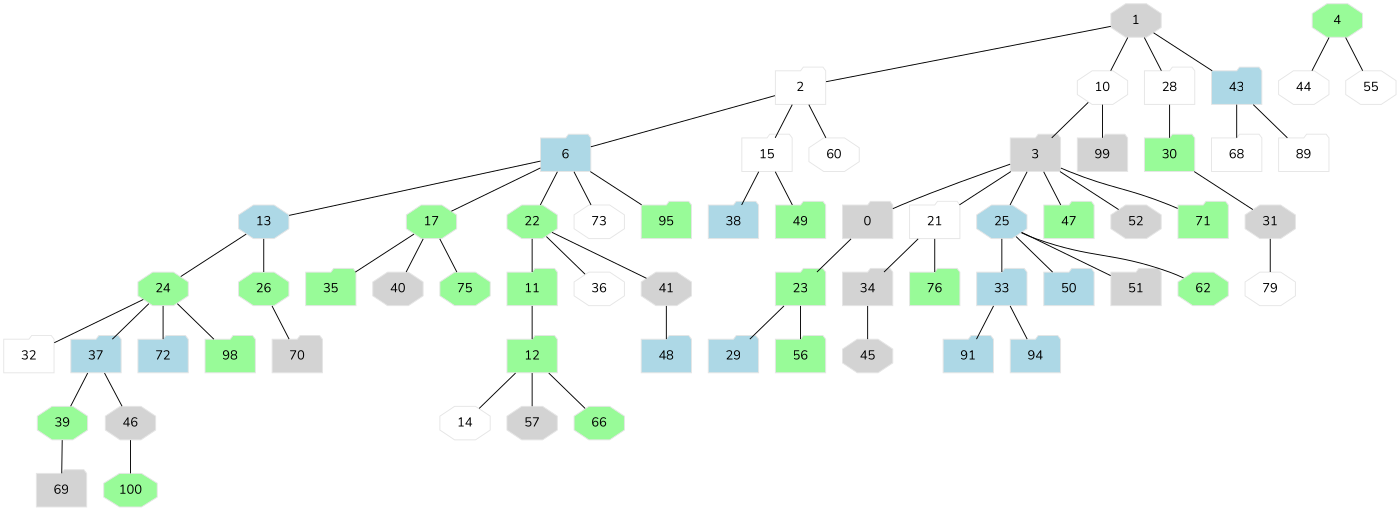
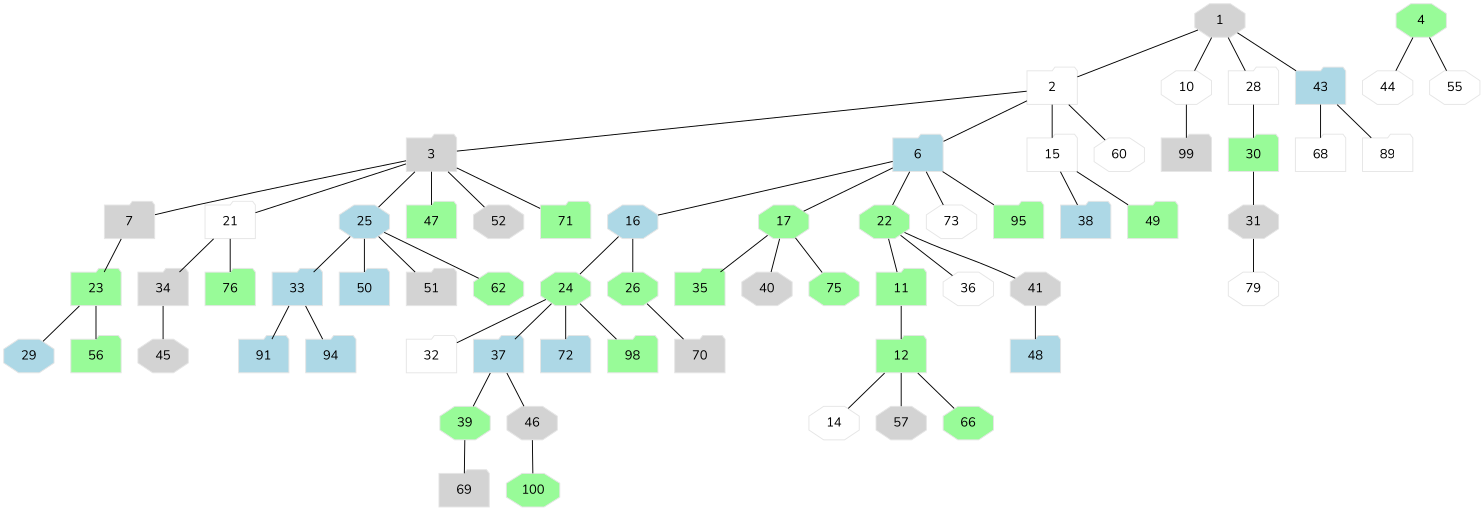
edge "10" -- "3": now "2" -- "3"
node "13": label "13" -> "16"
node "0": label "0" -> "7"
node "29": shape folder -> octagon
